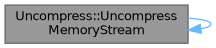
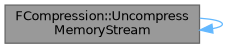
node "Uncompress::Uncompress MemoryStream": label "Uncompress::Uncompress MemoryStream" -> "FCompression::Uncompress MemoryStream"
